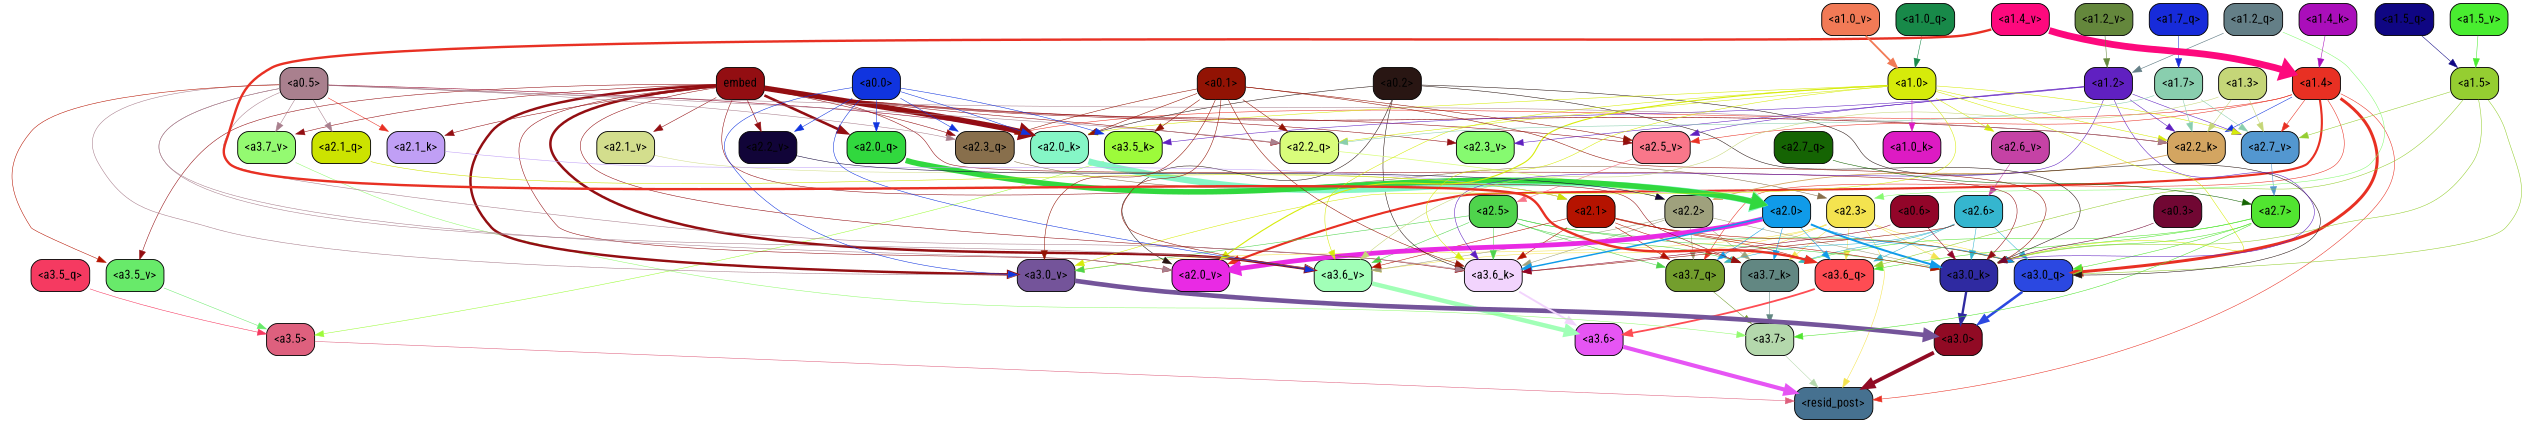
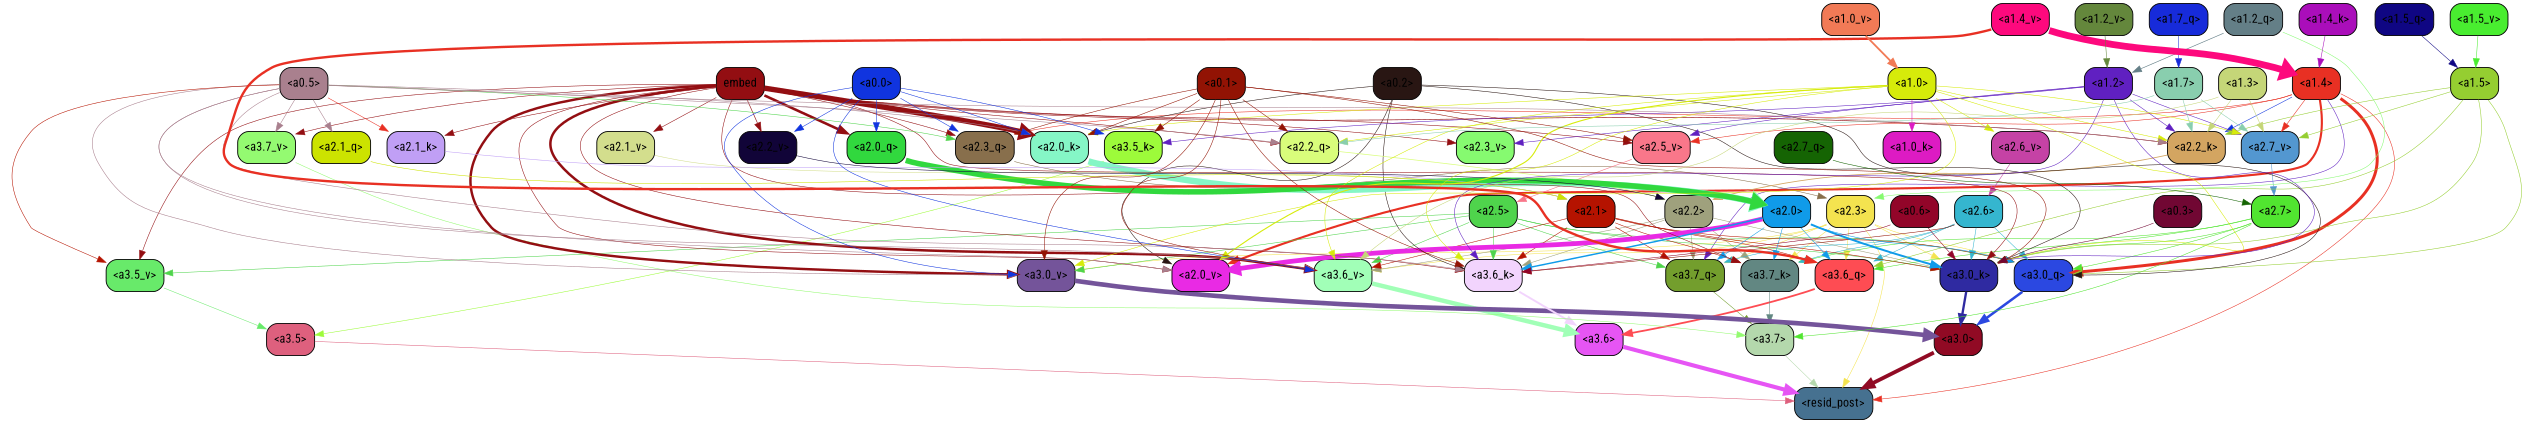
node "<a1.0_q>": removed
edge "<a0.5>" -> "<a2.0_k>": color #920529 -> #a9808e
edge "<a0.5>" -> "<a2.3_q>": color #a9808e -> #4fd44c
edge "<a1.5>" -> "<a2.2_k>": added
edge "<a1.4>" -> "<a3.7_q>": color #e83023 -> #6020c1
edge "<a2.5>" -> "<a3.7_k>": now "<a2.5>" -> "<a3.5_v>"
node "<a3.5_q>": removed
